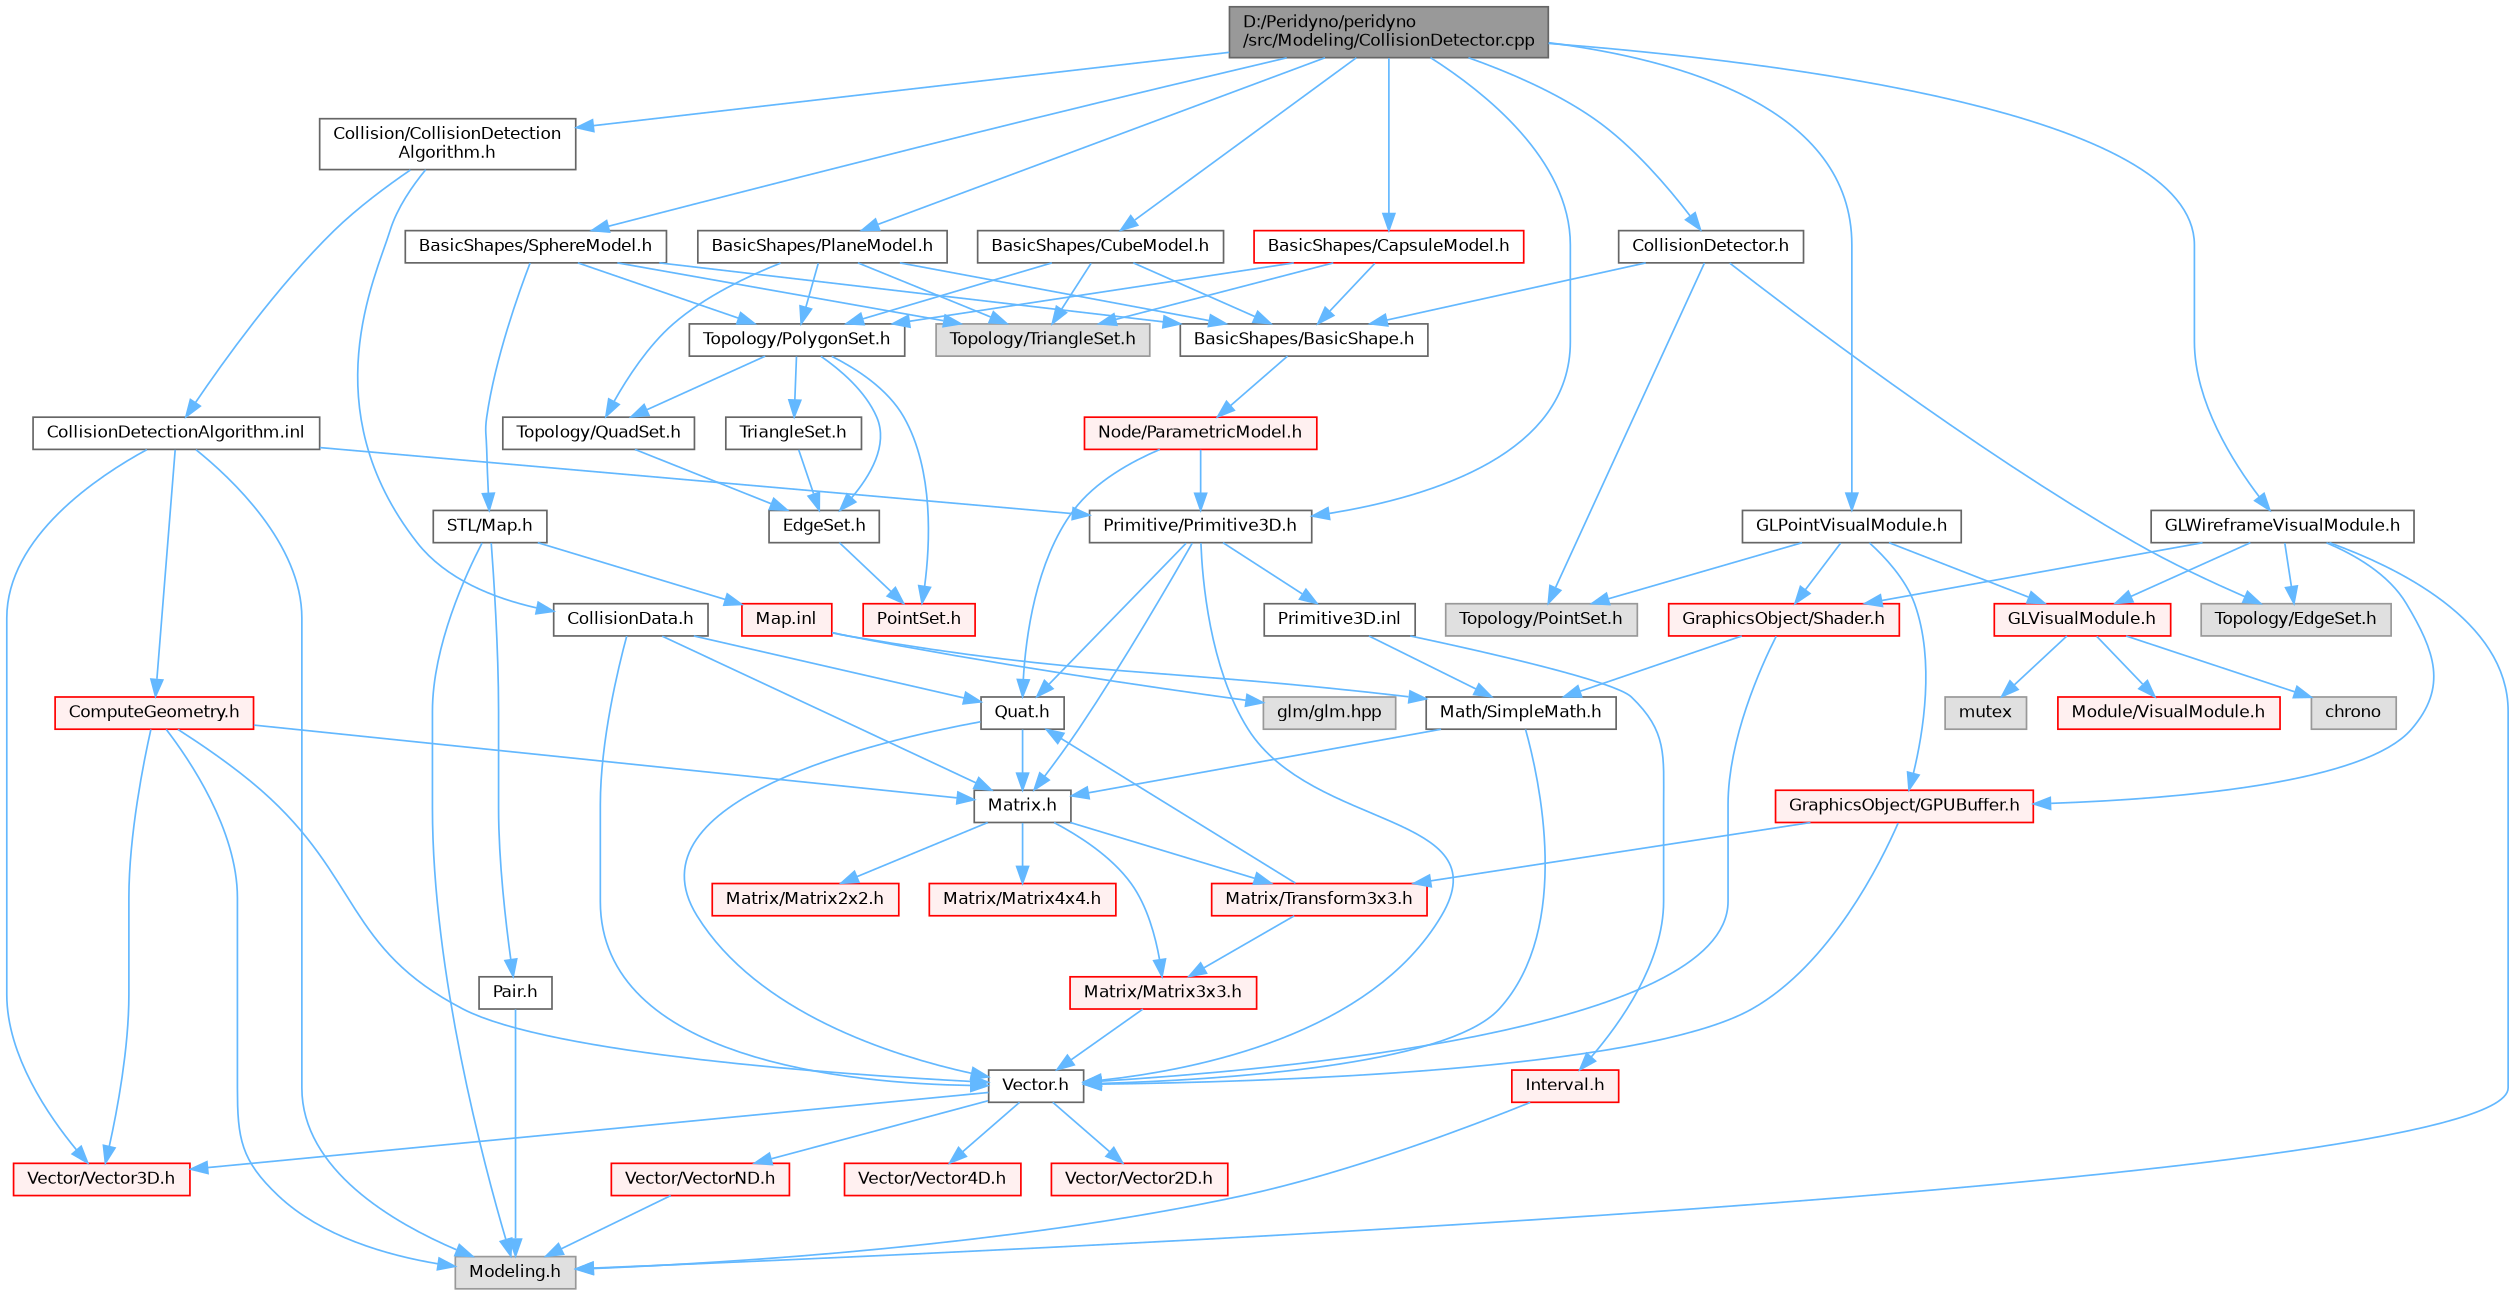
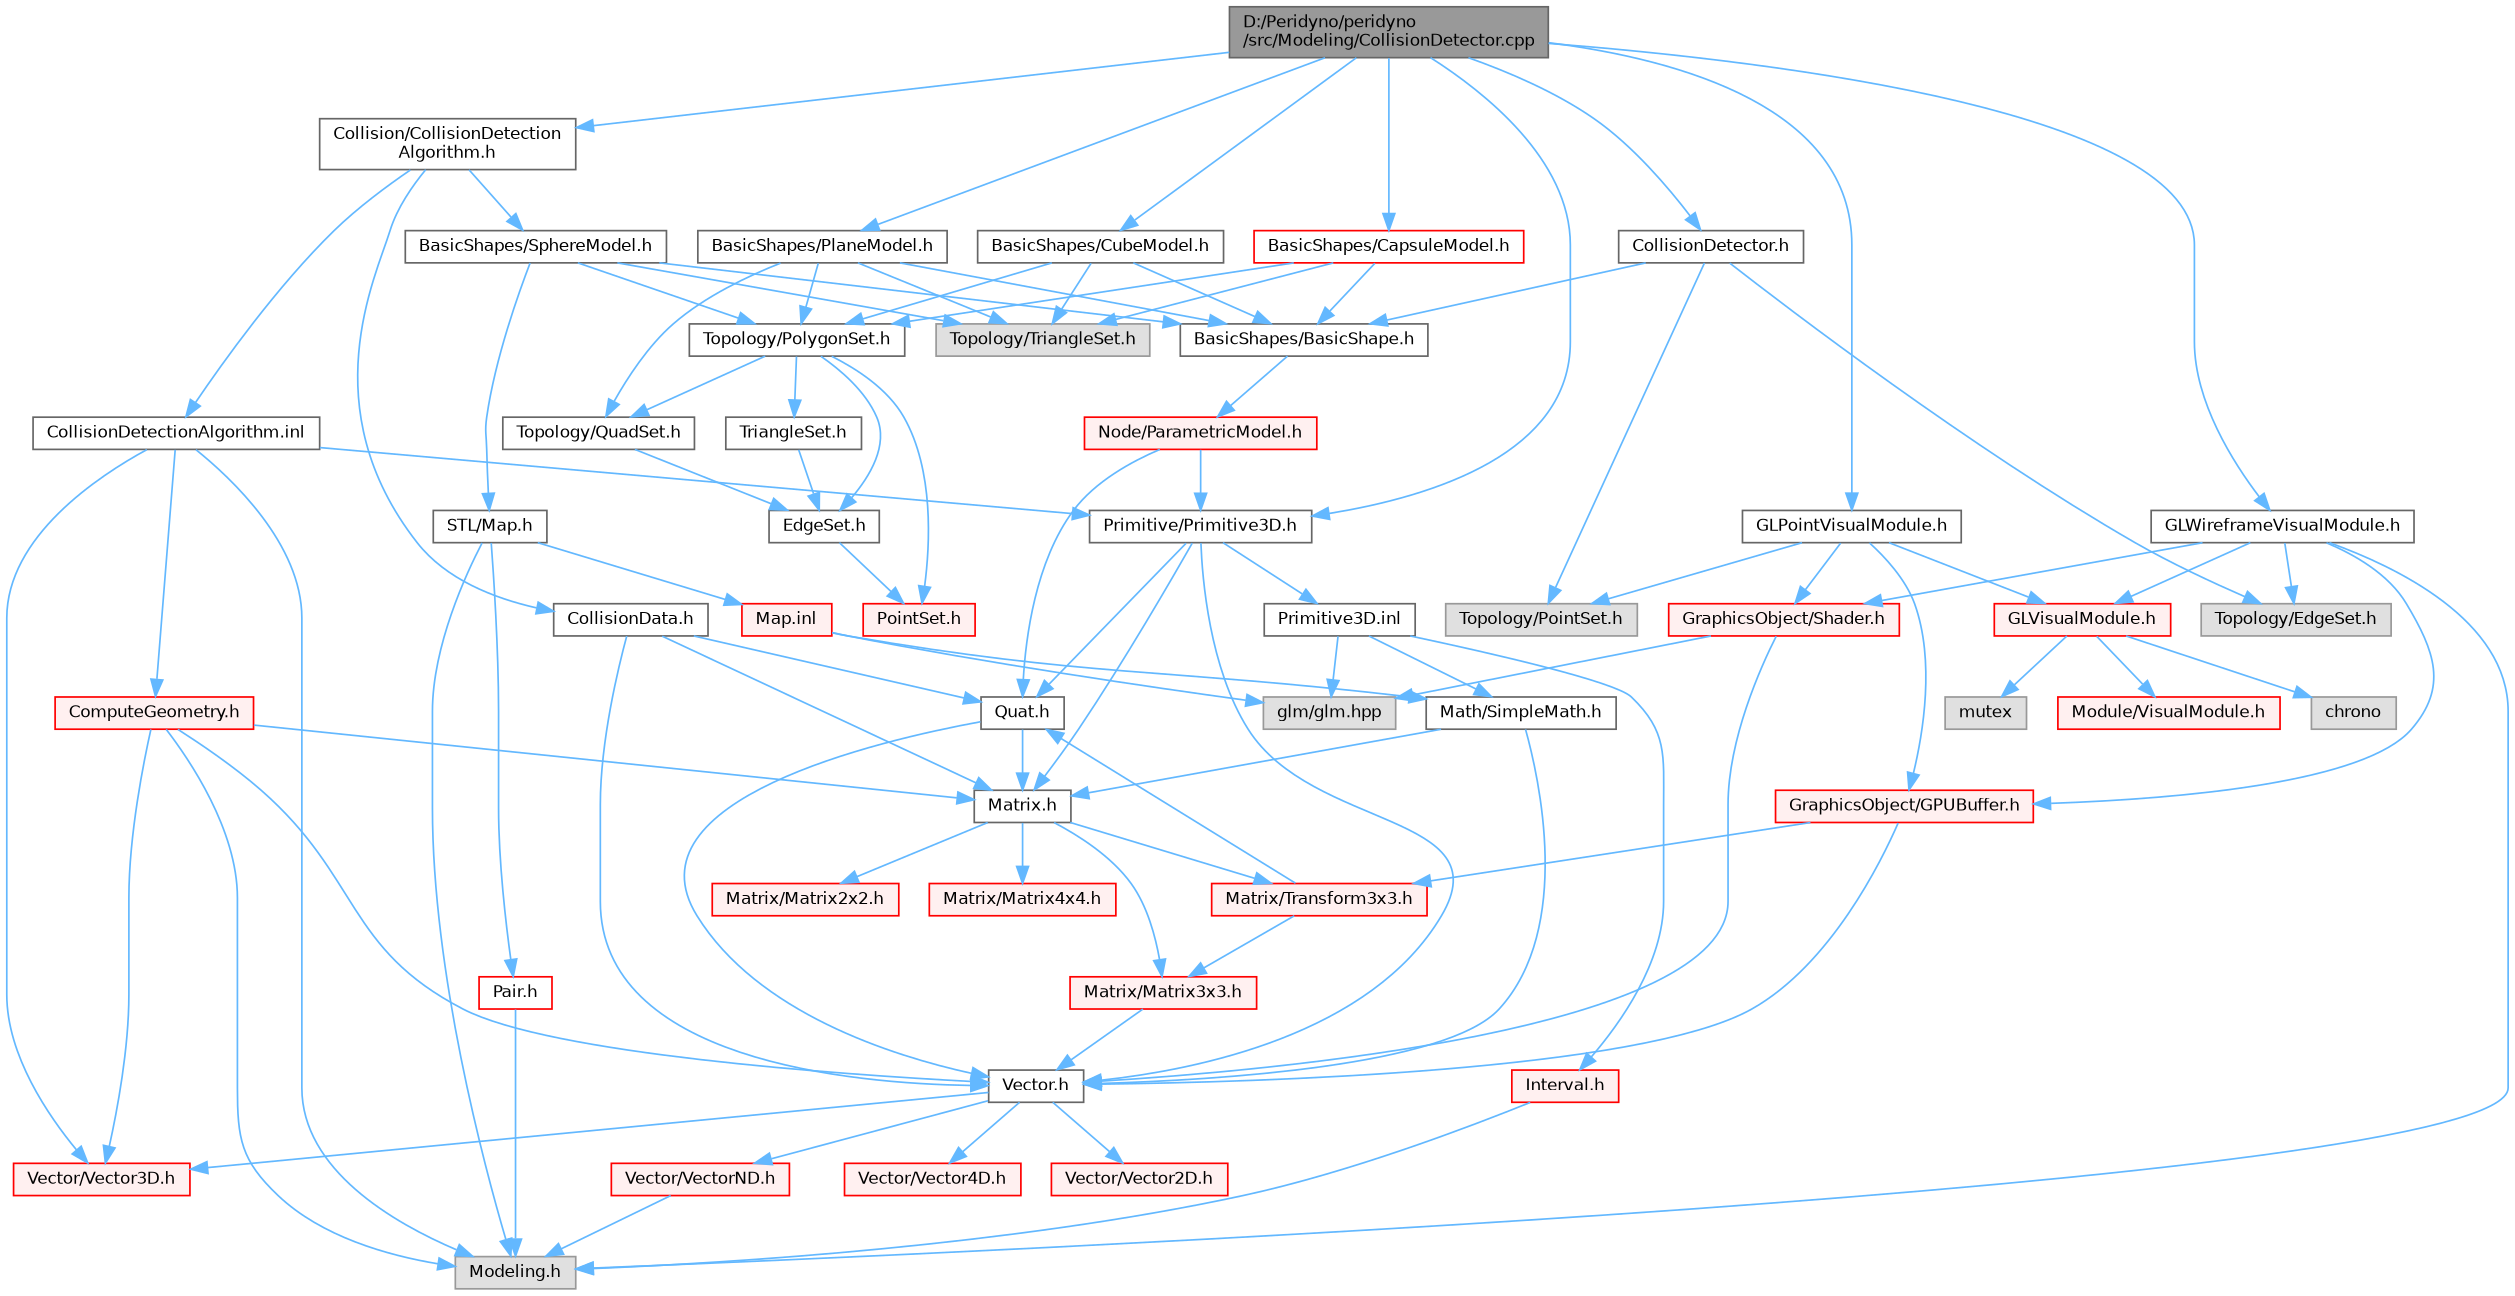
edge "D:/Peridyno/peridyno /src/Modeling/CollisionDetector.cpp" -> "BasicShapes/SphereModel.h": now "Collision/CollisionDetection Algorithm.h" -> "BasicShapes/SphereModel.h"
edge "Primitive3D.inl" -> "glm/glm.hpp": added
edge "GraphicsObject/Shader.h" -> "Math/SimpleMath.h": now "GraphicsObject/Shader.h" -> "glm/glm.hpp"
node "Pair.h": color grey40 -> red
